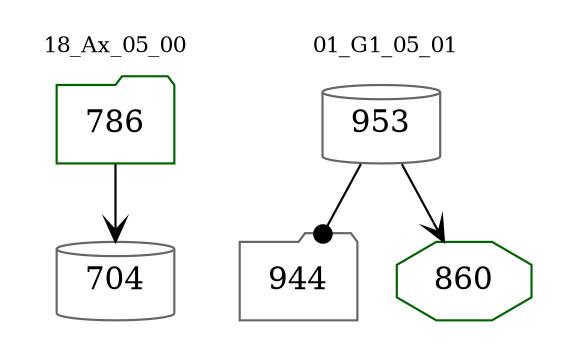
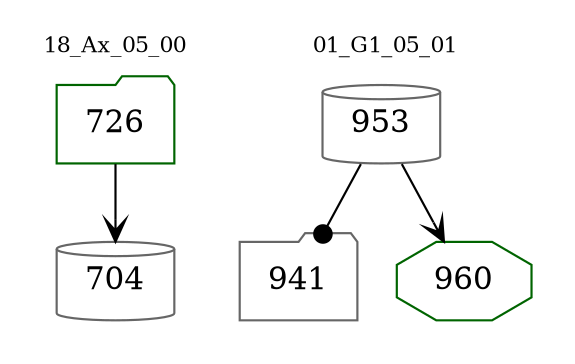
node "786": label "786" -> "726"
node "944": label "944" -> "941"
node "860": label "860" -> "960"
